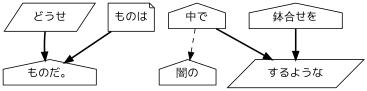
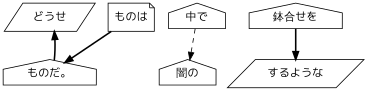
edge "どうせ" -> "ものだ。": reversed
edge "中で" -> "するような": removed
